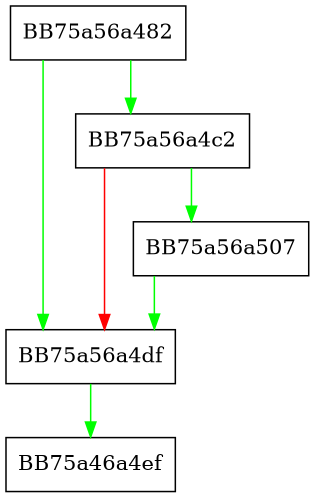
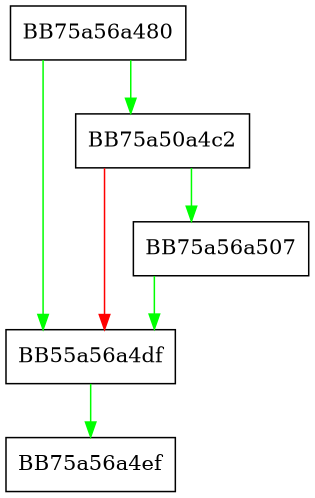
node "BB75a56a482": label "BB75a56a482" -> "BB75a56a480"
node "BB75a56a4c2": label "BB75a56a4c2" -> "BB75a50a4c2"
node "BB75a56a4df": label "BB75a56a4df" -> "BB55a56a4df"
node "BB75a46a4ef": label "BB75a46a4ef" -> "BB75a56a4ef"
